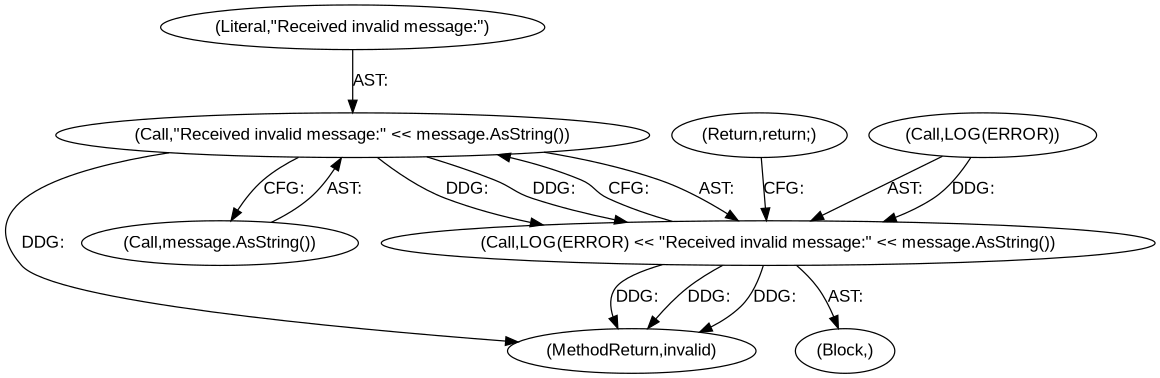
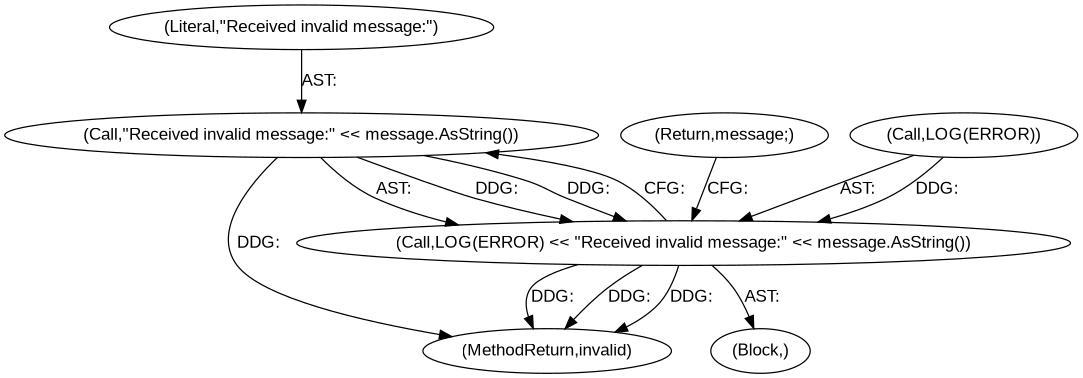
node "(Return,return;)": label "(Return,return;)" -> "(Return,message;)"
node "(Call,message.AsString())": removed
